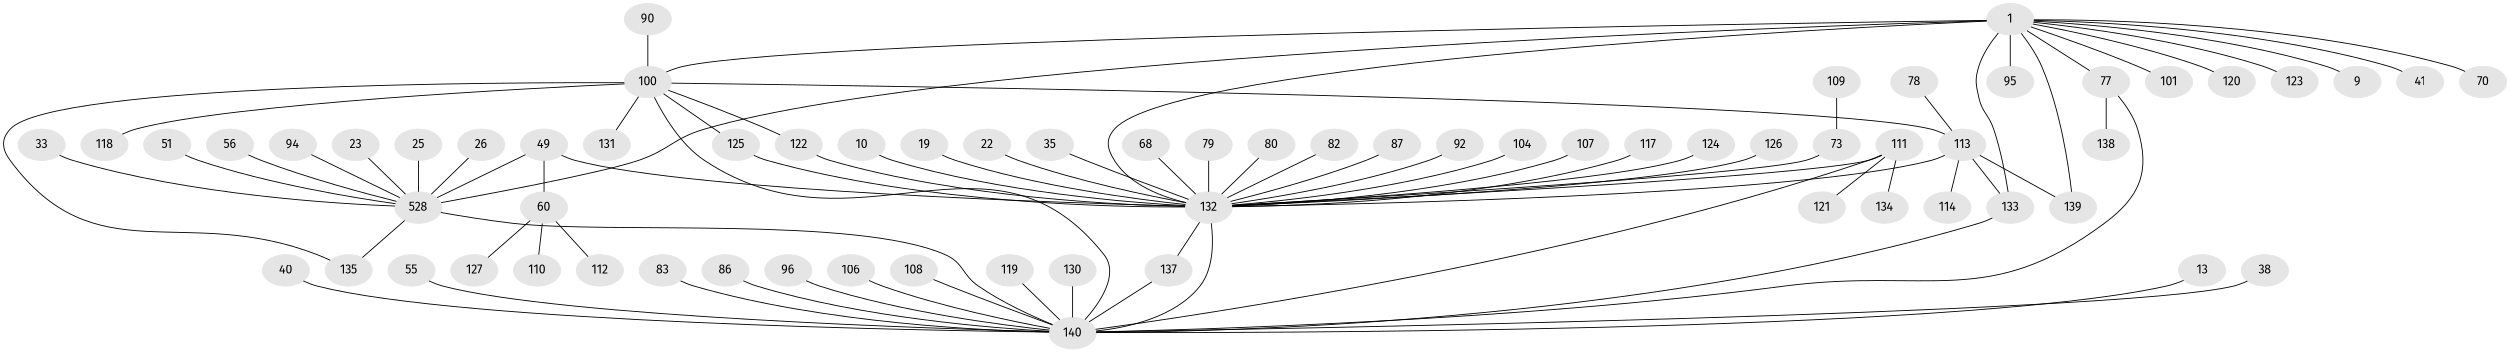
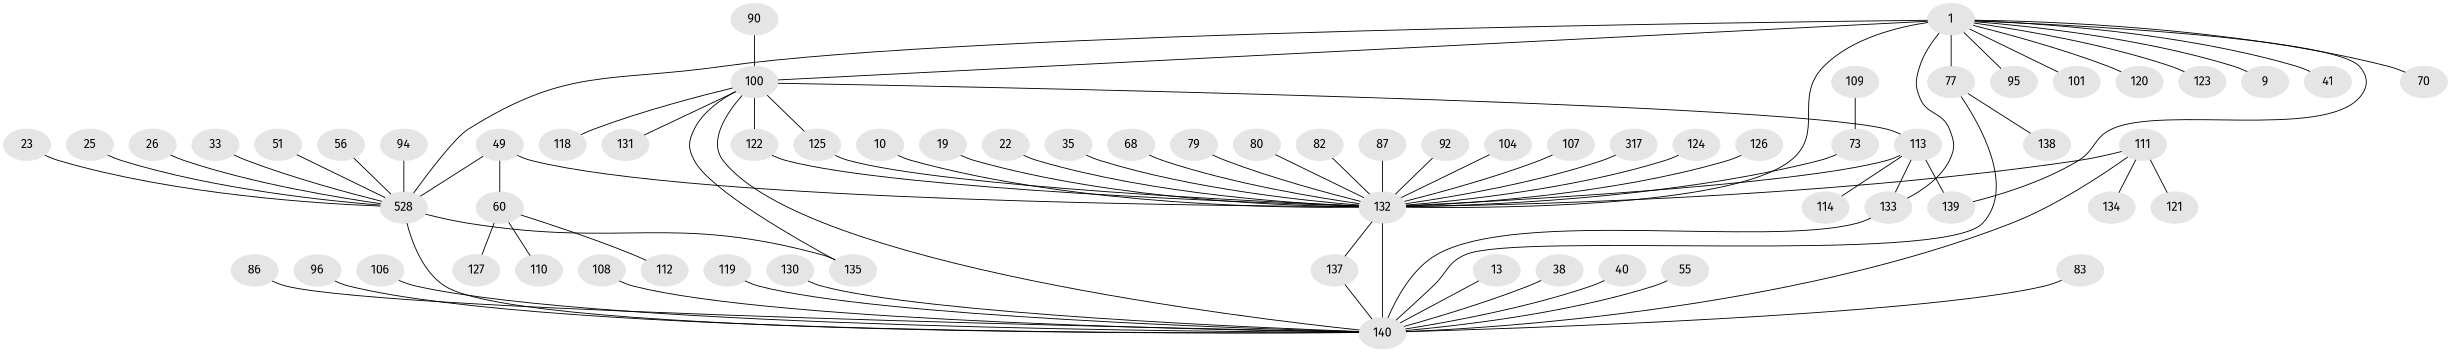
node "78": removed
node "117": label "117" -> "317"
